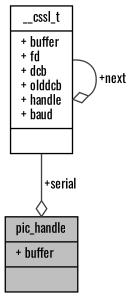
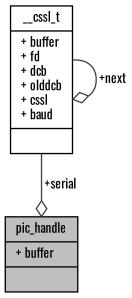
node "__cssl_t": text "+ handle" -> "+ cssl"
